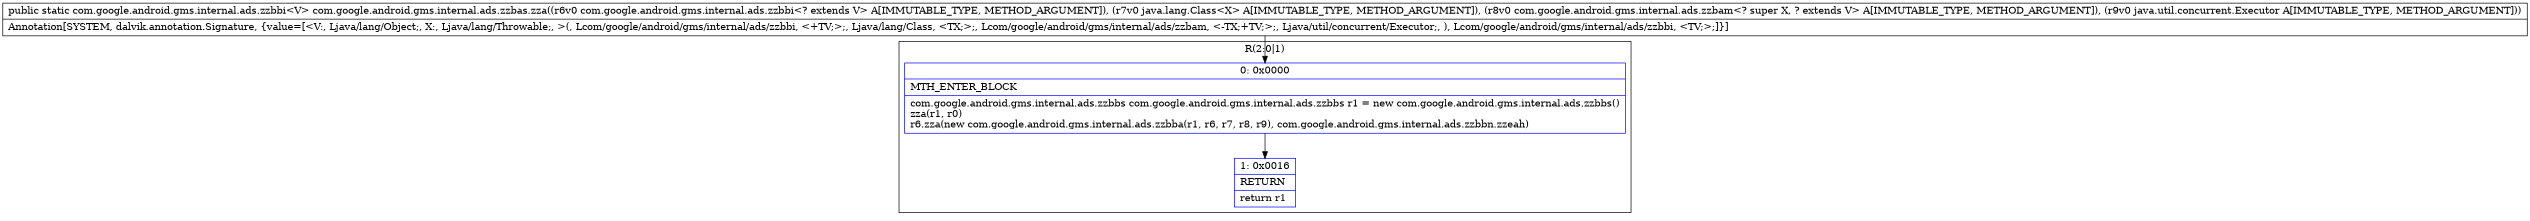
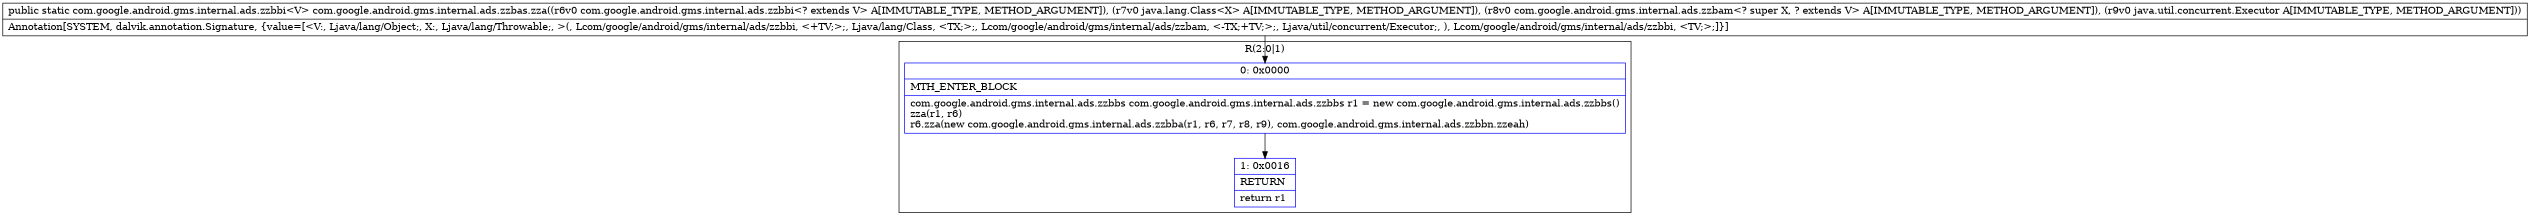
node "0: 0x0000": text "zza(r1, r0)" -> "zza(r1, r6)"
